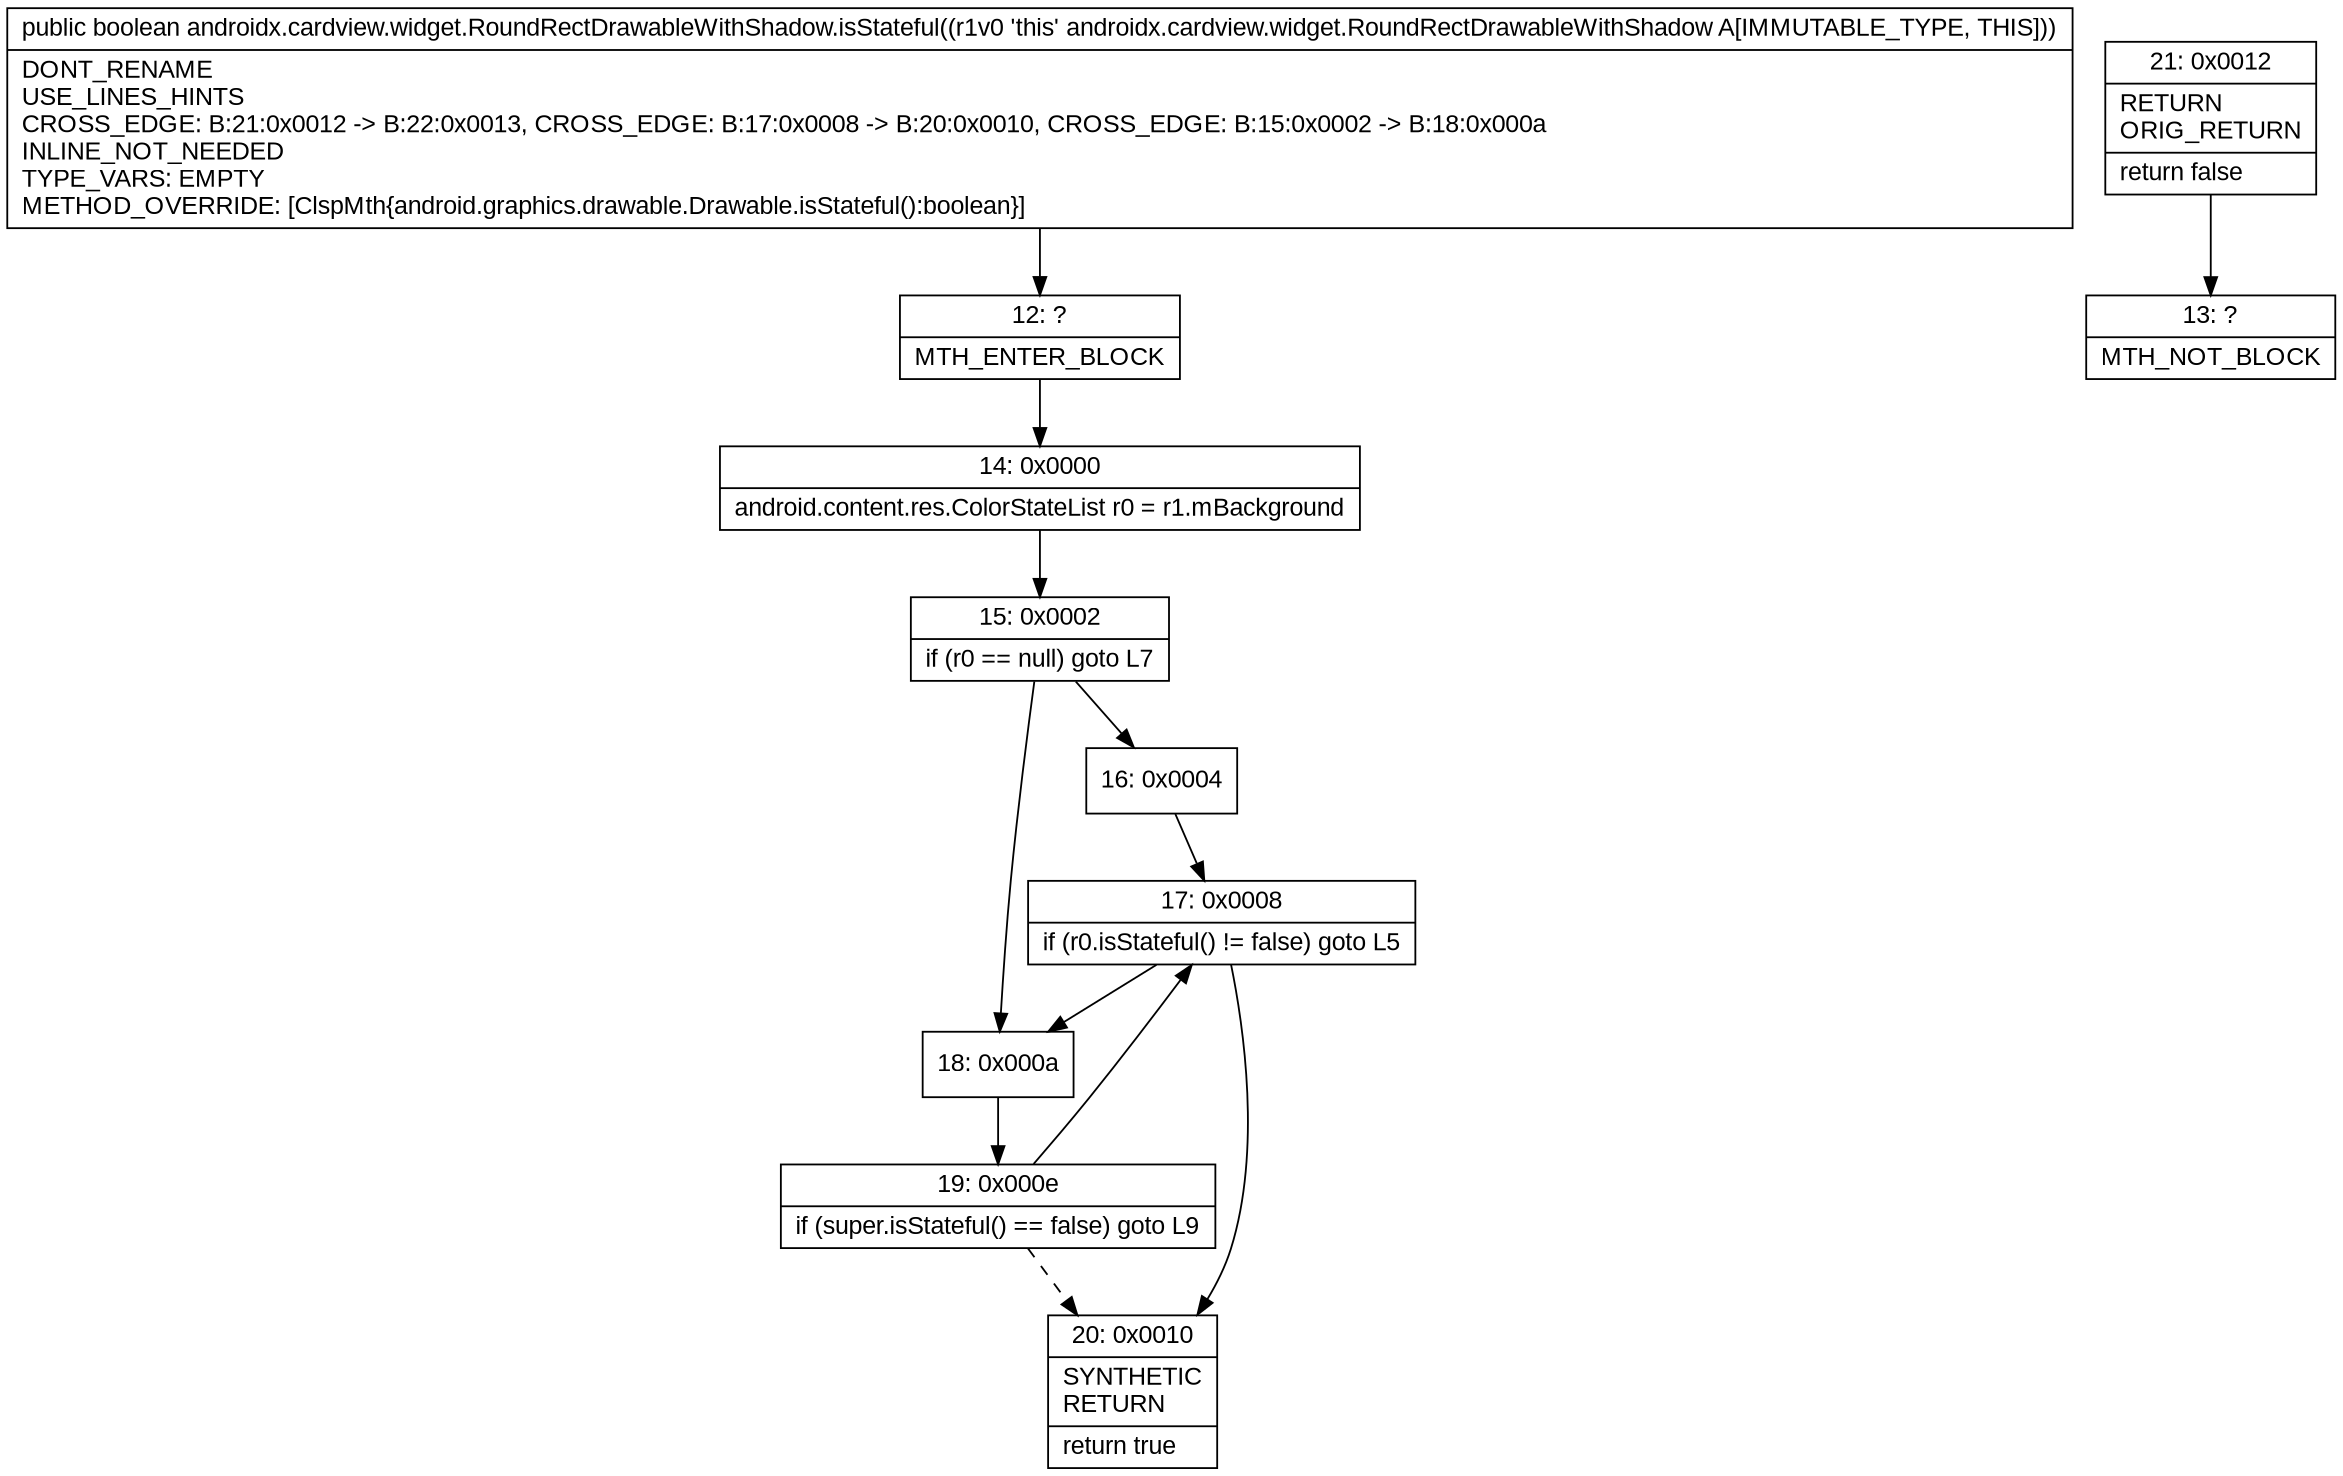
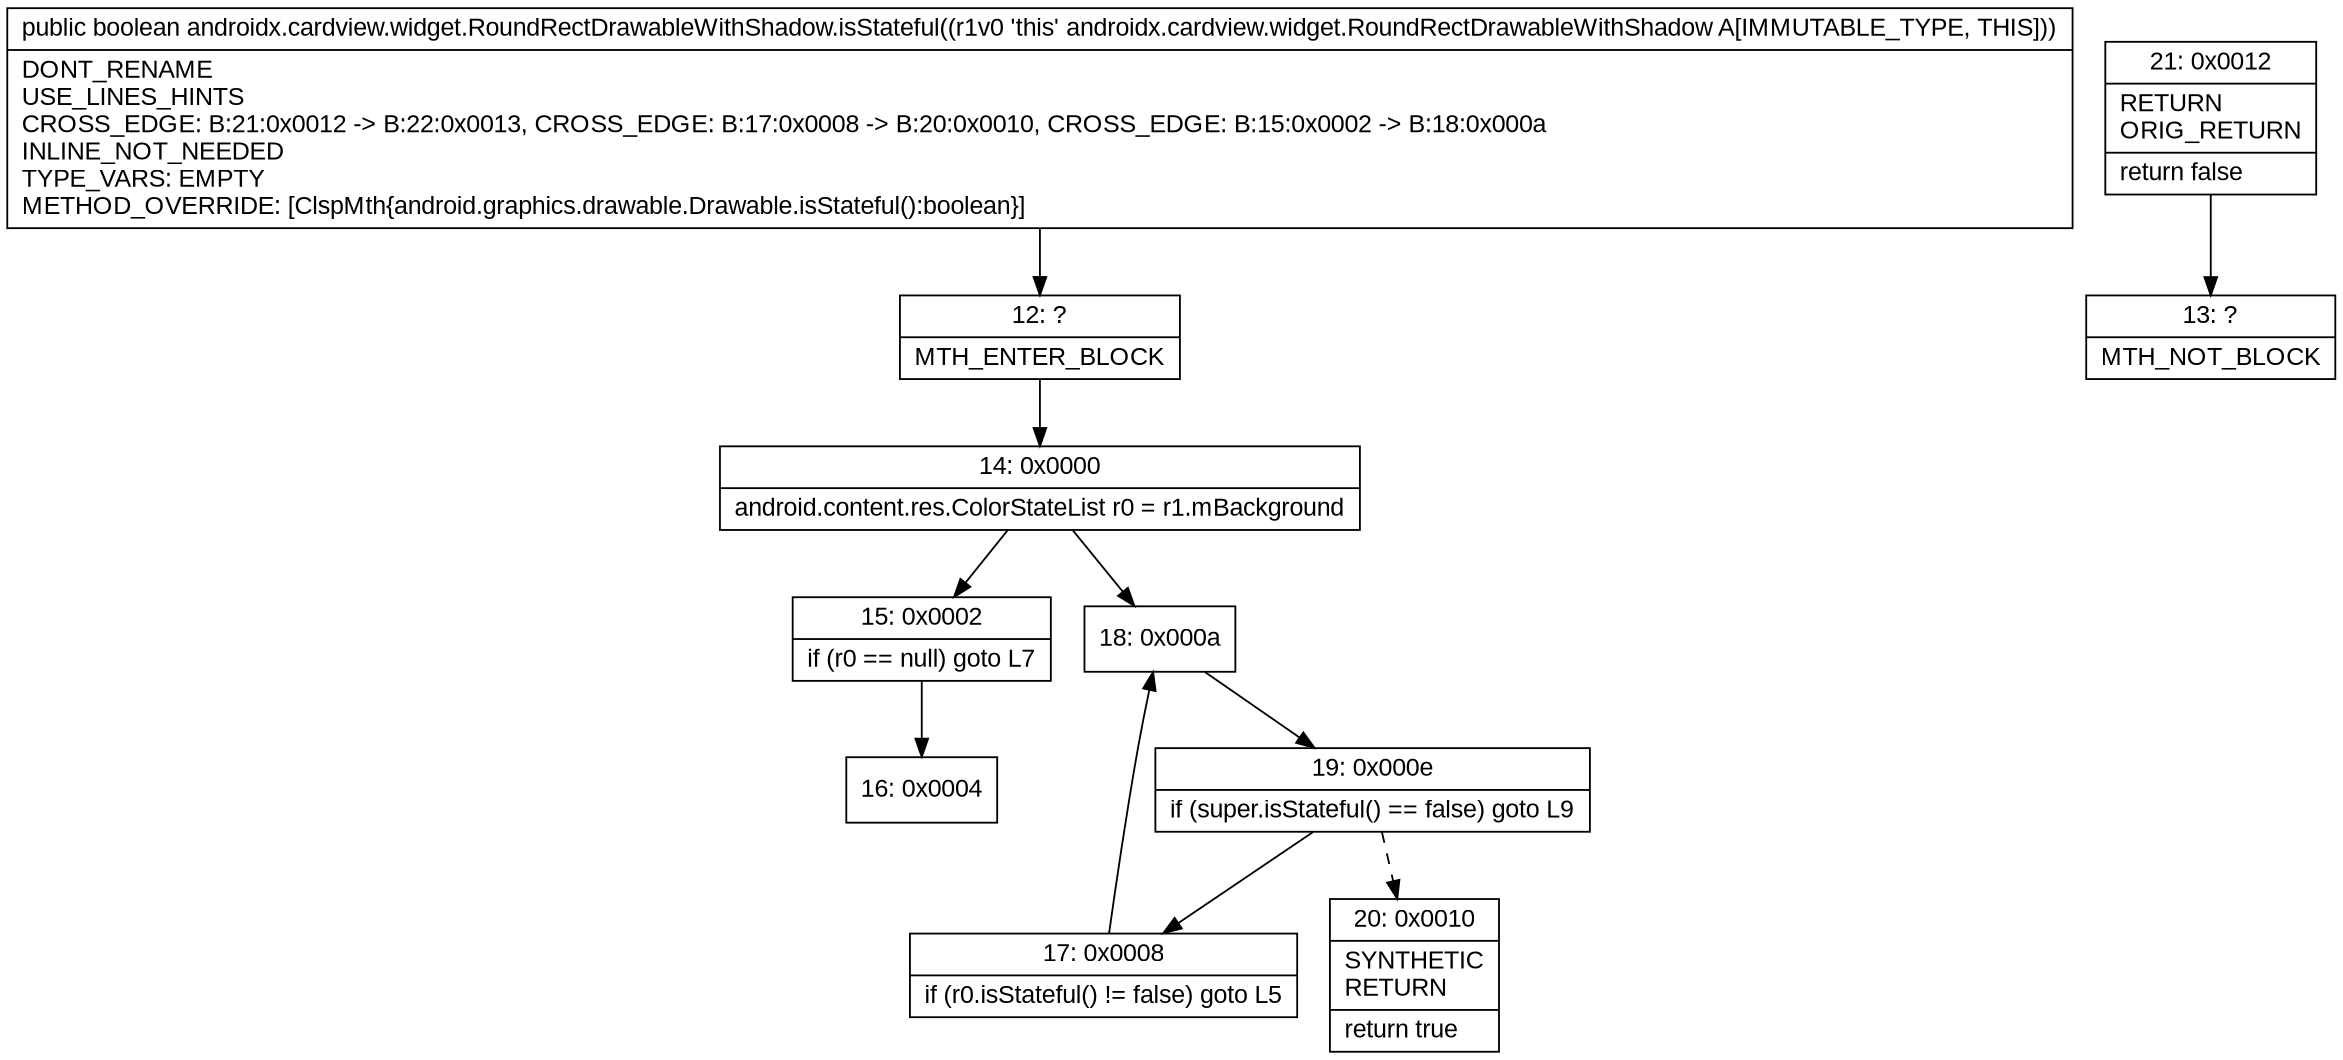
edge "16: 0x0004" -> "17: 0x0008": removed
edge "15: 0x0002" -> "18: 0x000a": now "14: 0x0000" -> "18: 0x000a"
edge "17: 0x0008" -> "20: 0x0010": removed
